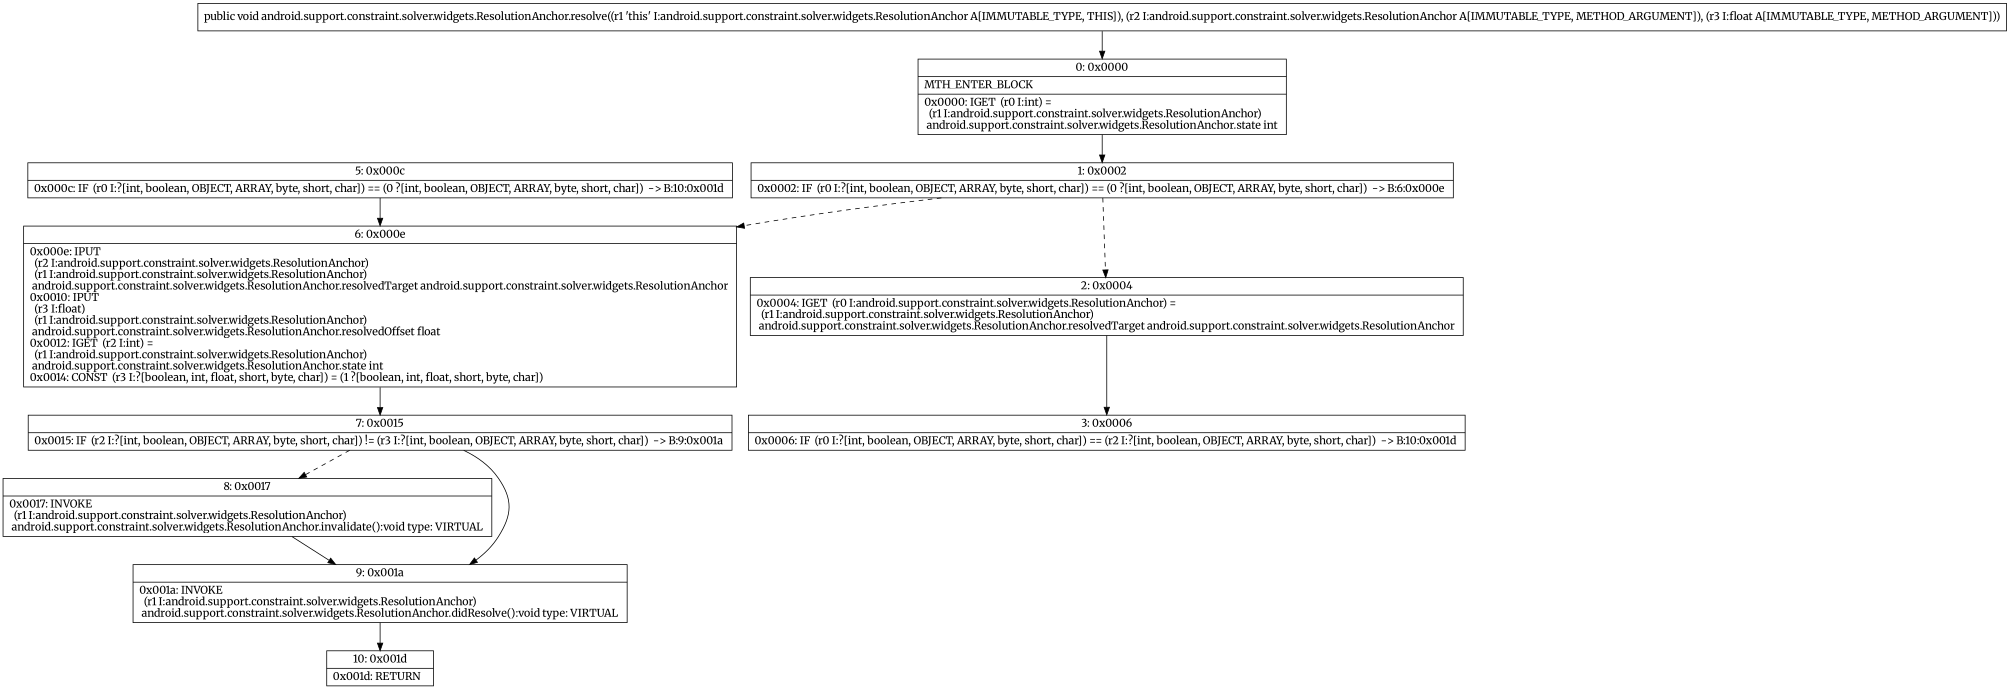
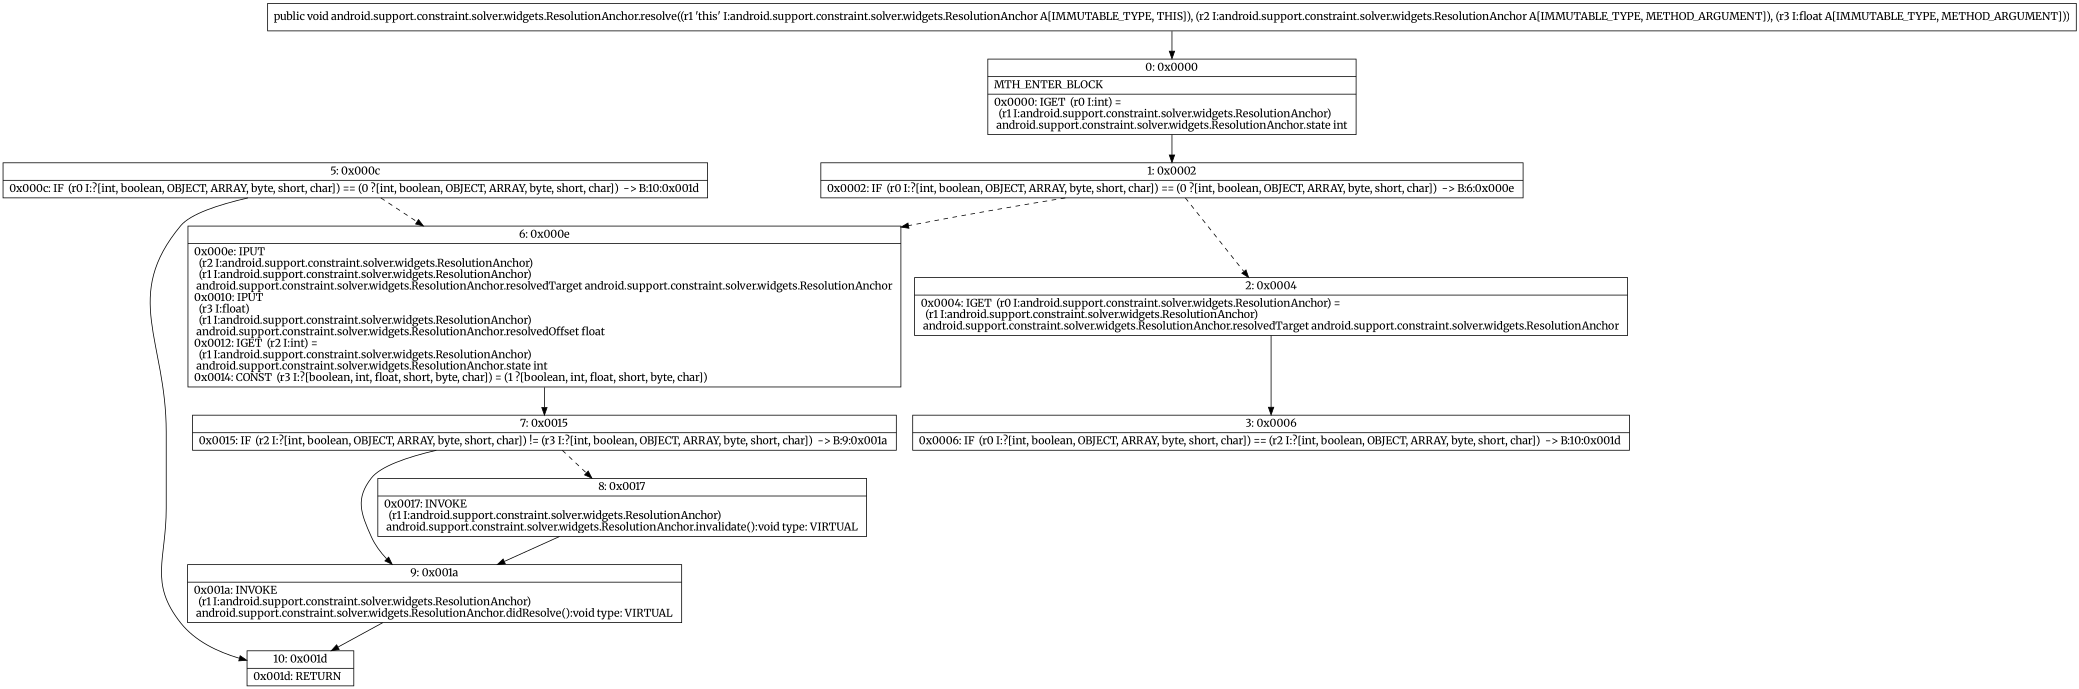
edge "5: 0x000c" -> "6: 0x000e": style solid -> dashed
edge "5: 0x000c" -> "10: 0x001d": added
